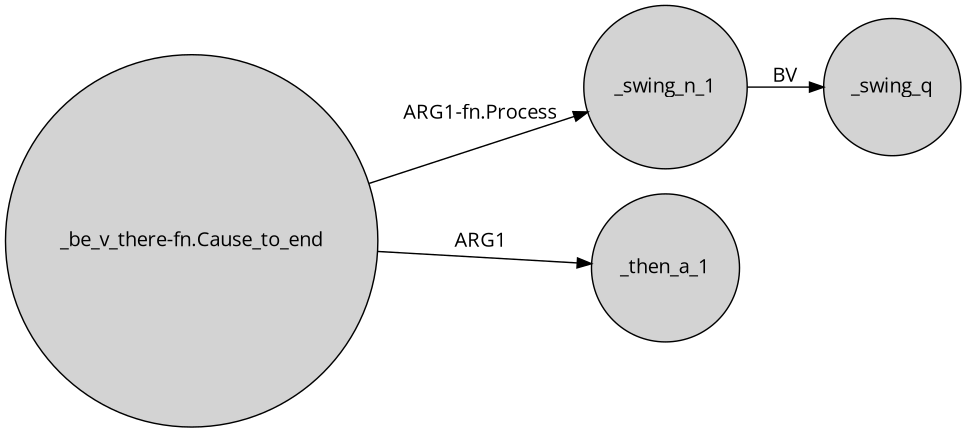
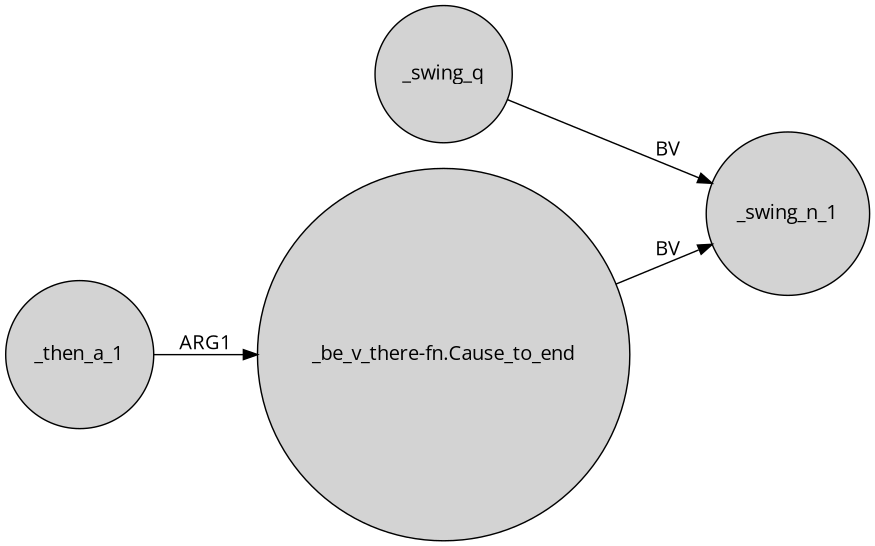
edge "_swing_n_1" -> "_swing_q": reversed
edge "_be_v_there-fn.Cause_to_end" -> "_swing_n_1": label "ARG1-fn.Process" -> "BV"
edge "_be_v_there-fn.Cause_to_end" -> "_then_a_1": reversed
